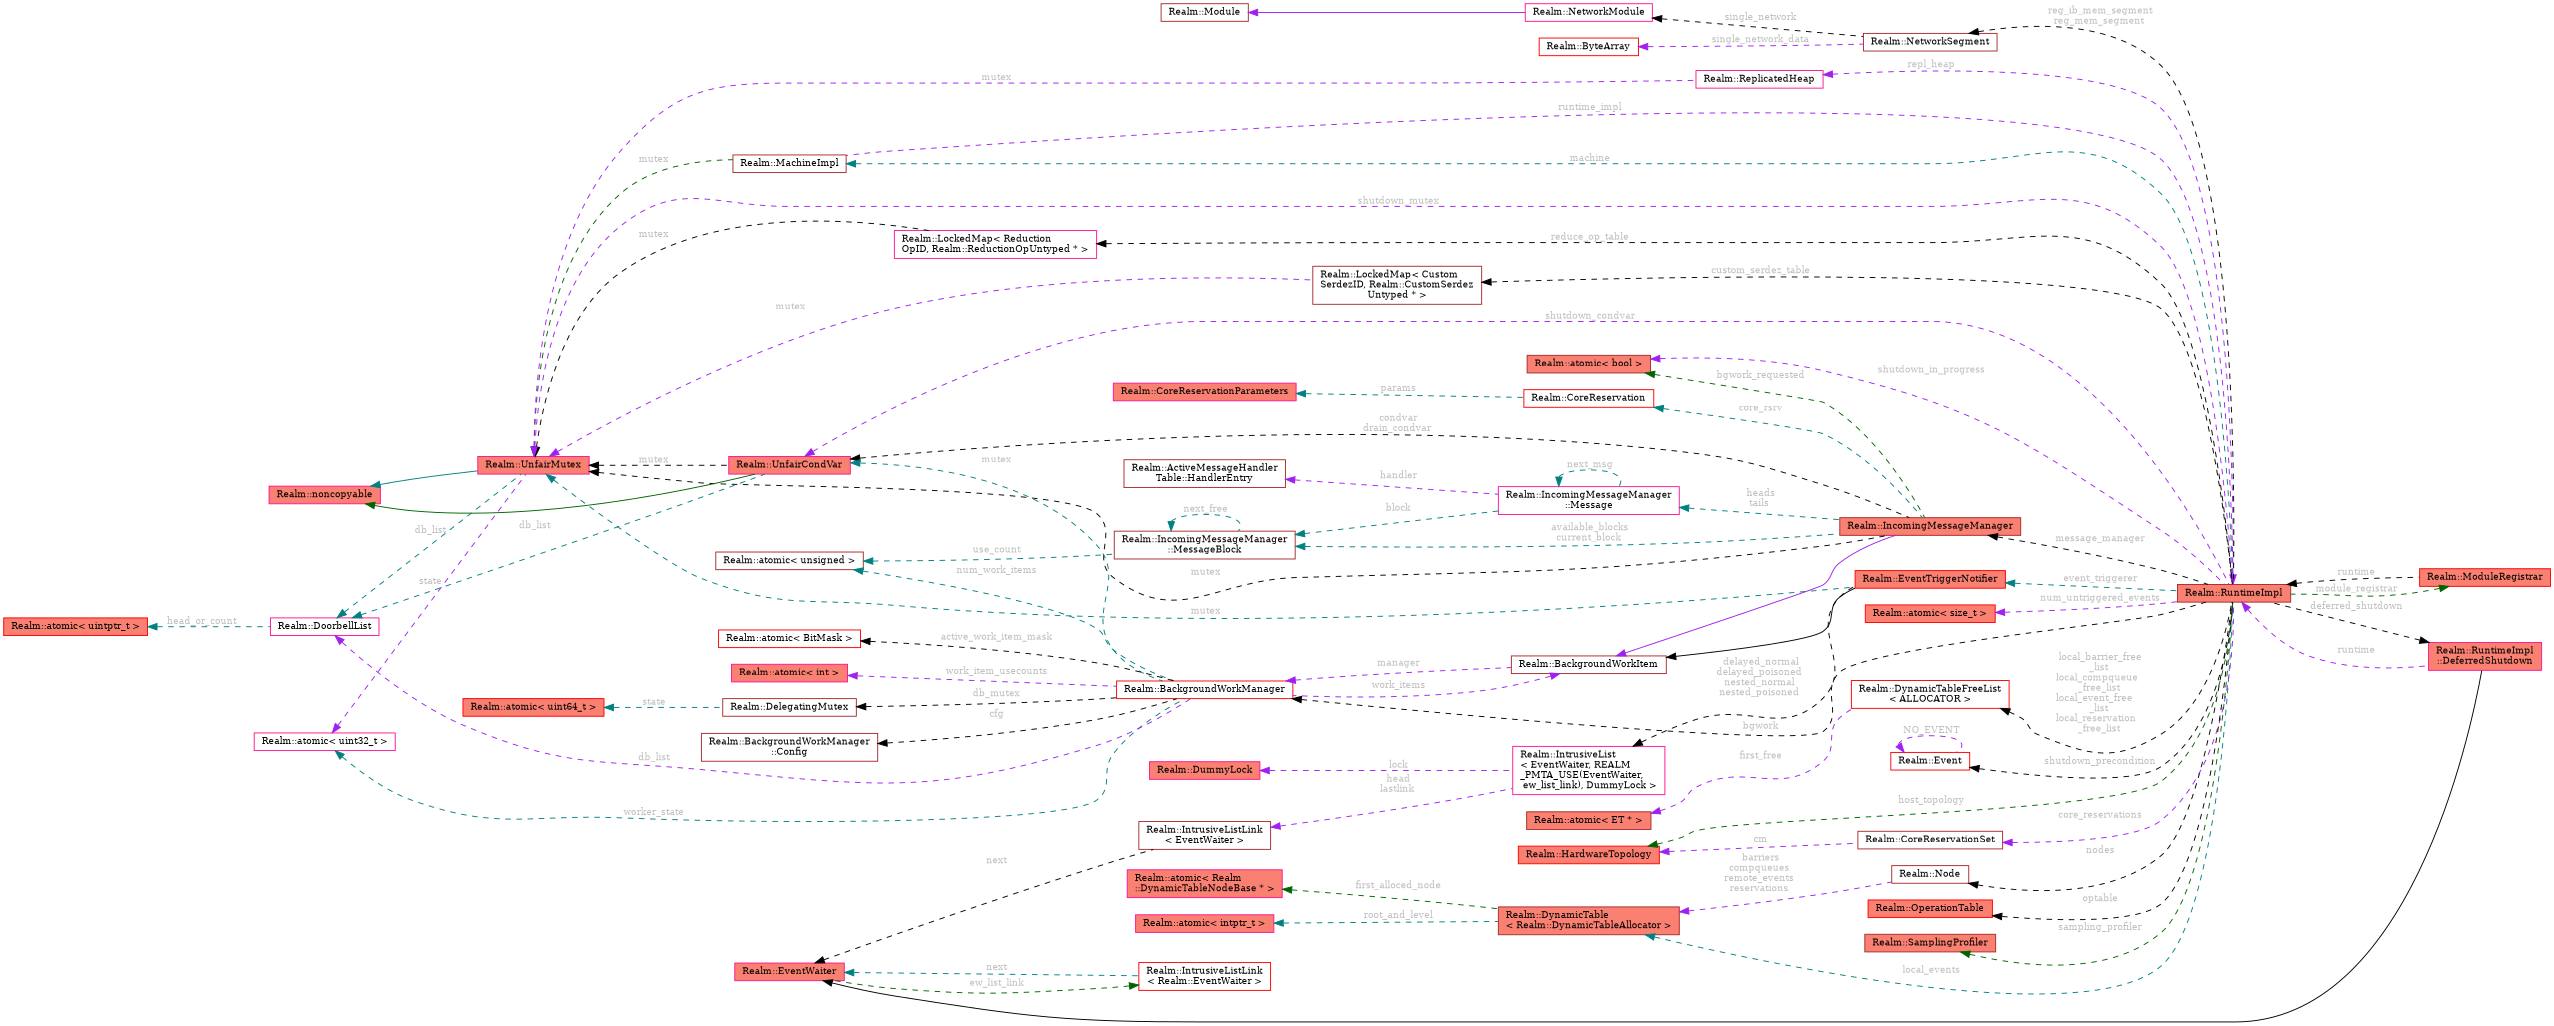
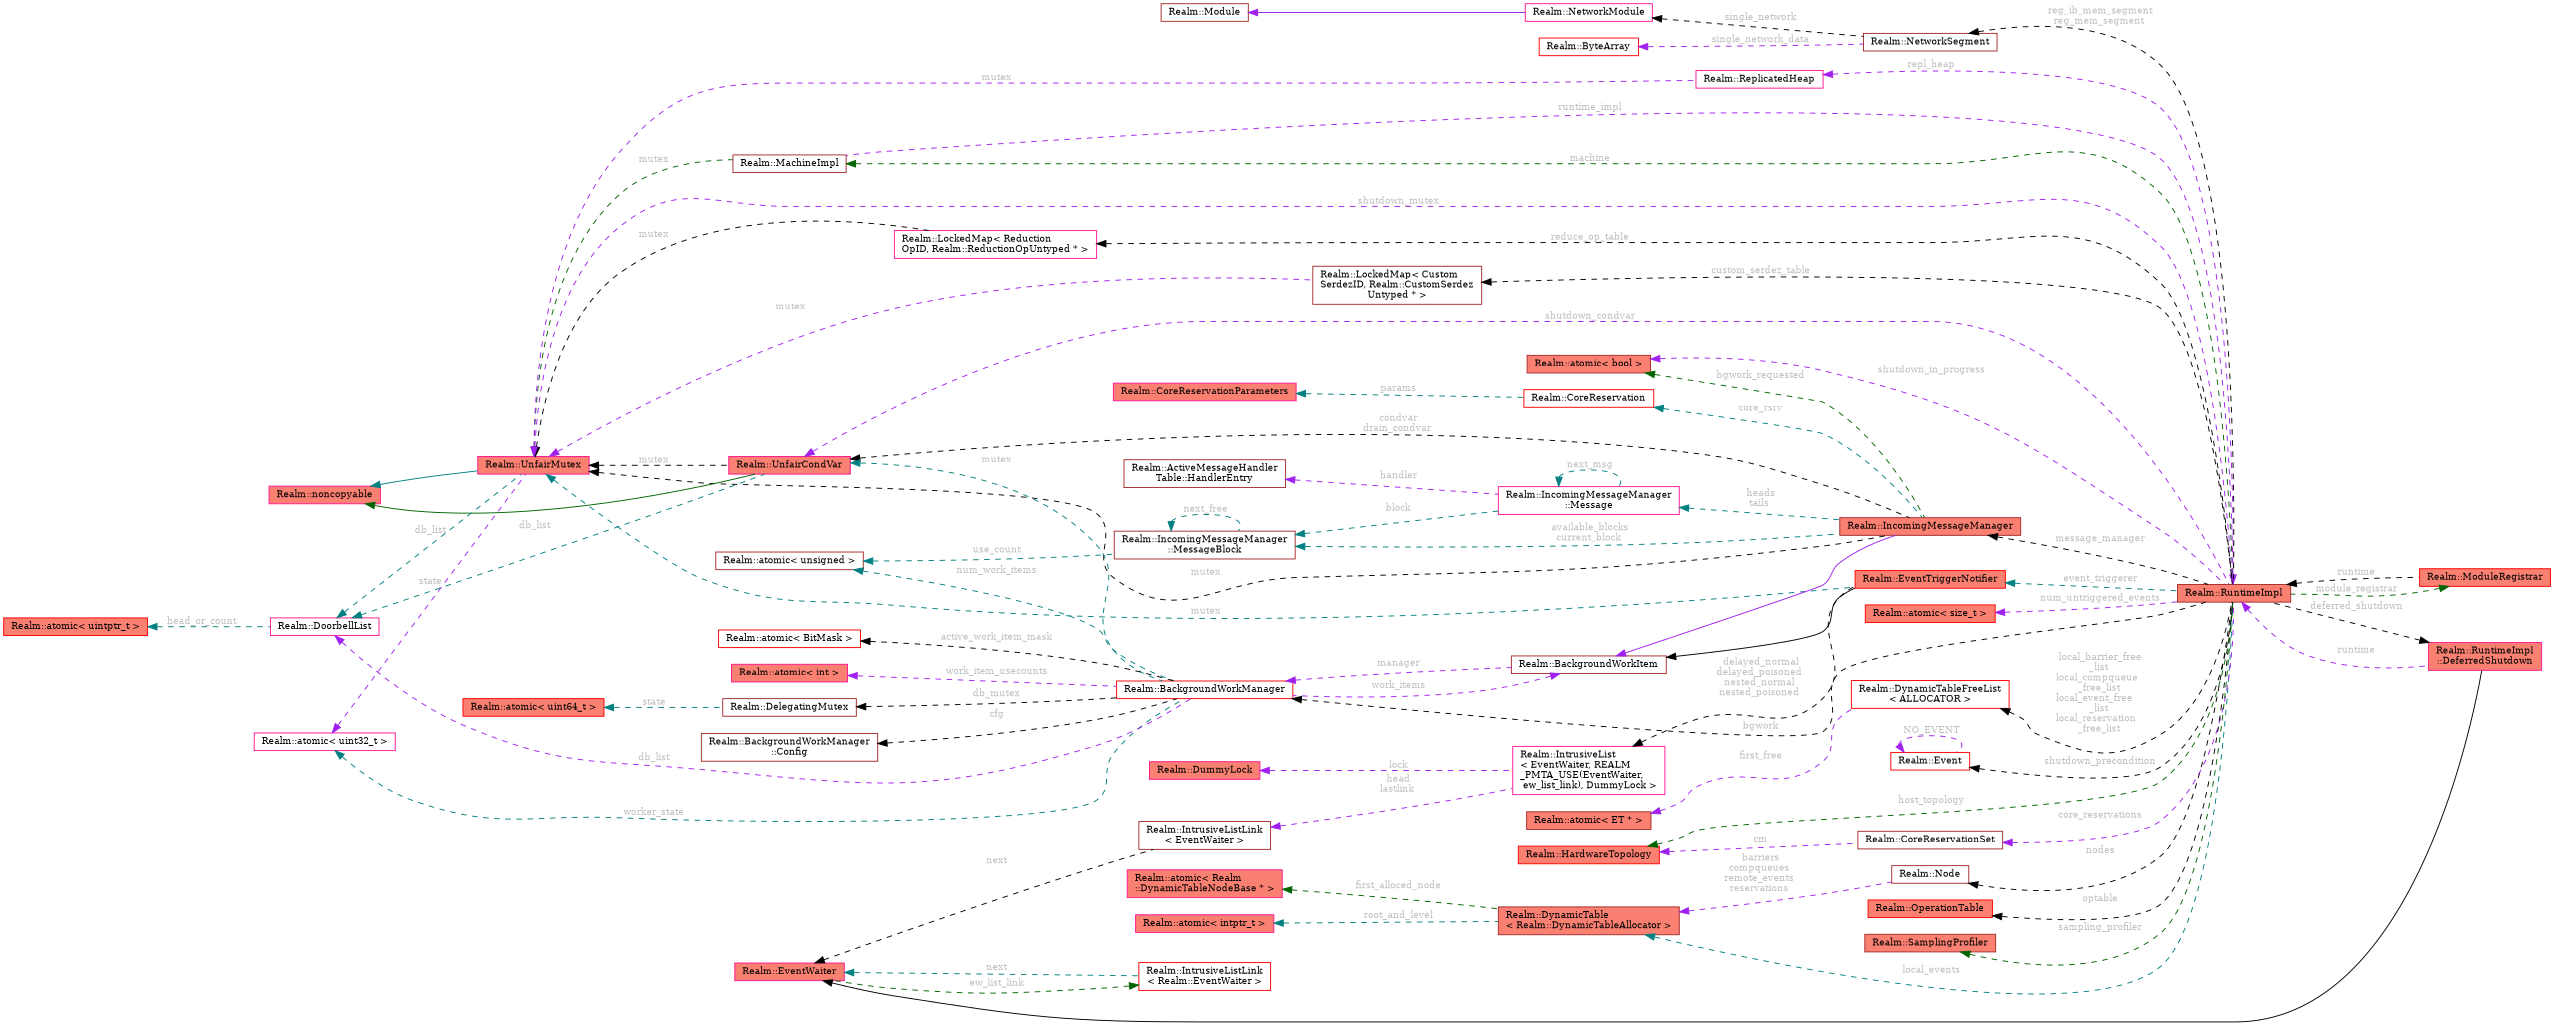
edge "Realm::RuntimeImpl" -> "Realm::MachineImpl": color teal -> darkgreen
